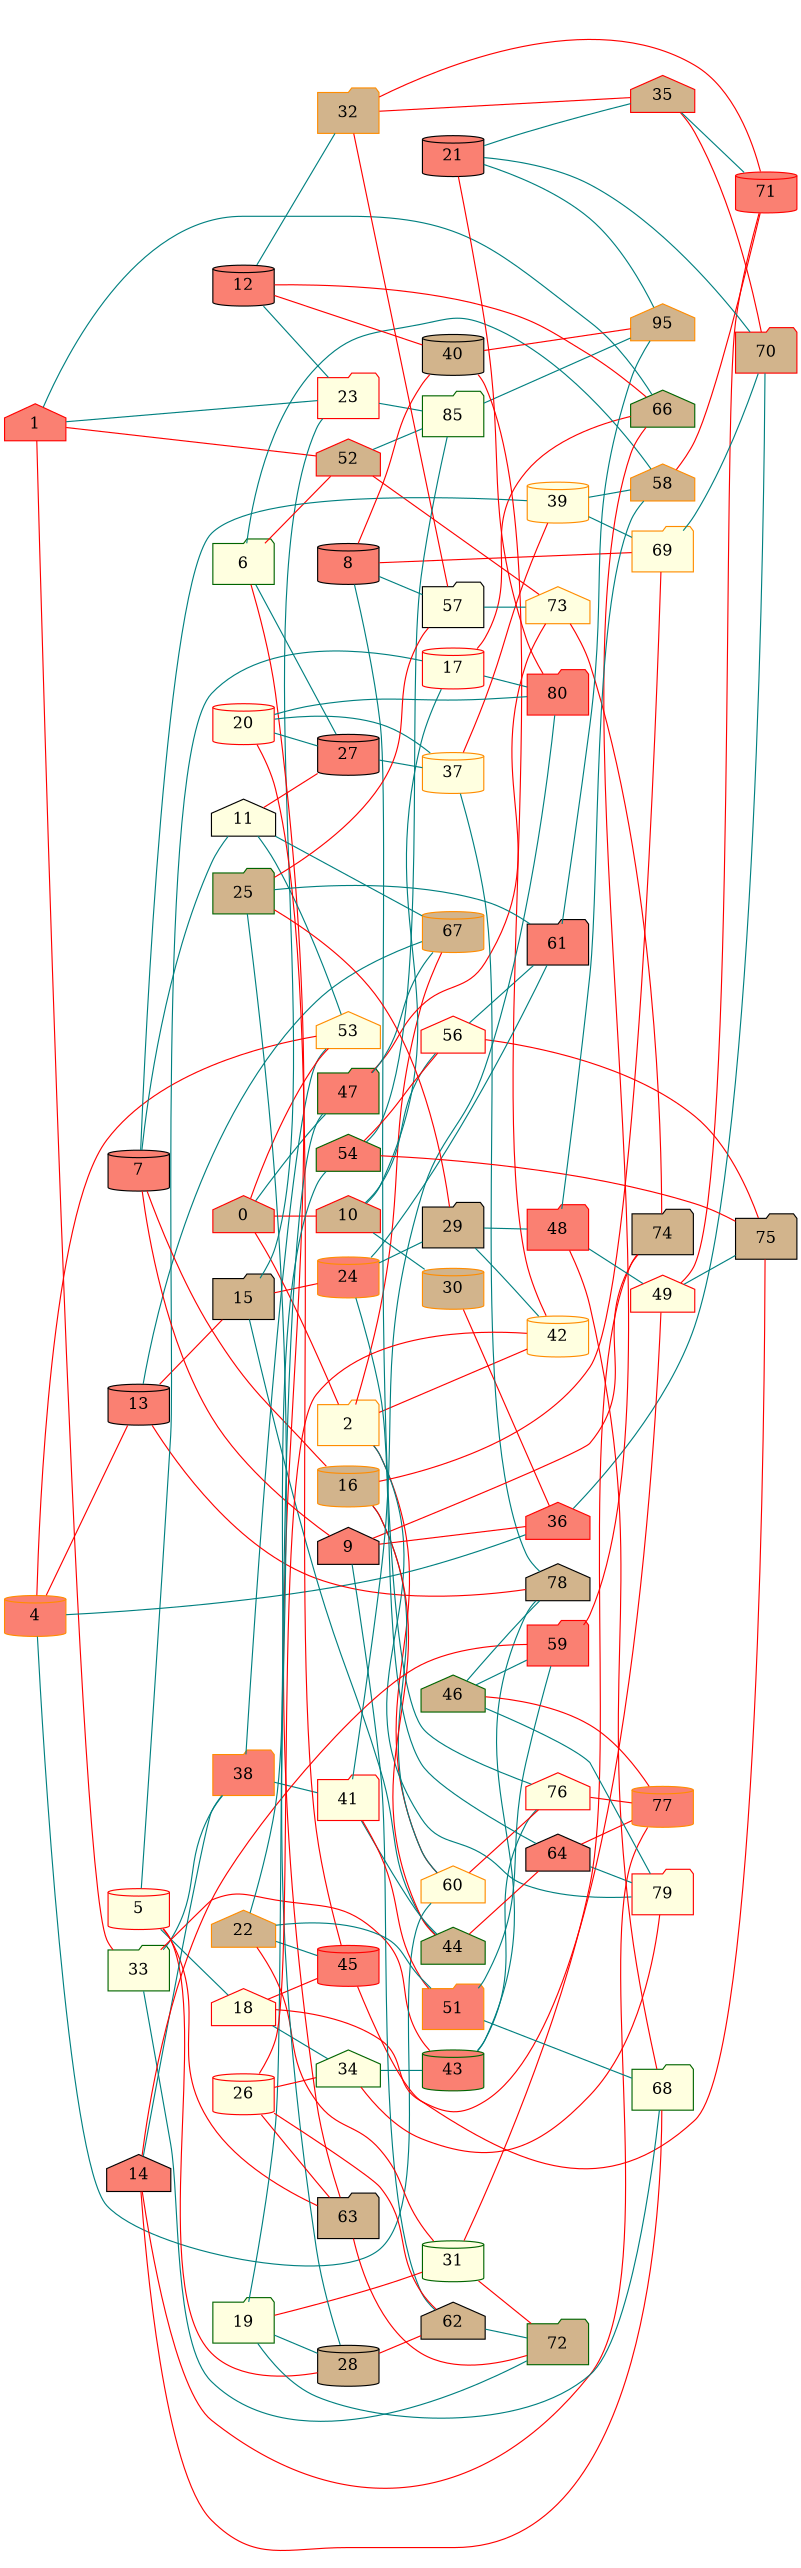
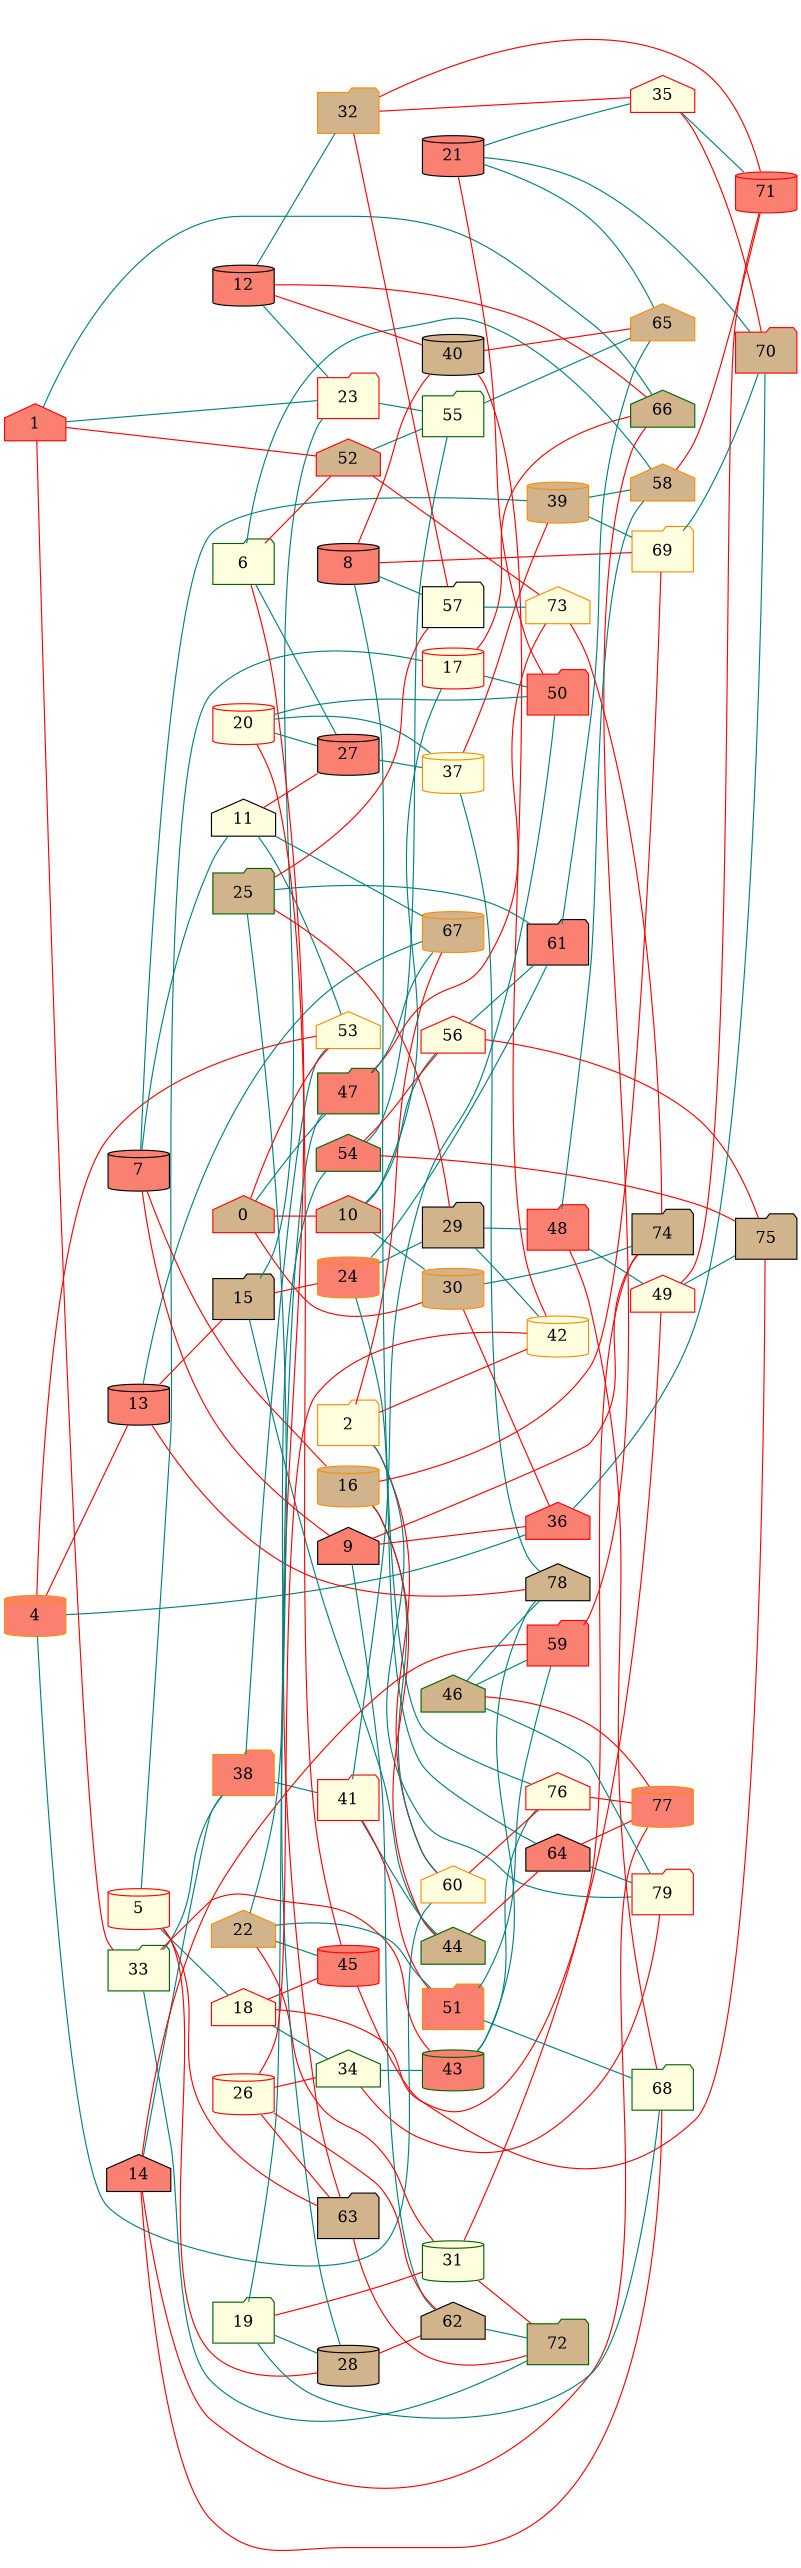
node "35": fillcolor tan -> lightyellow
node "95": label "95" -> "65"
node "85": label "85" -> "55"
node "39": fillcolor lightyellow -> tan
node "80": label "80" -> "50"
edge "74" -- "30": added
edge "0" -- "2": now "0" -- "30"
